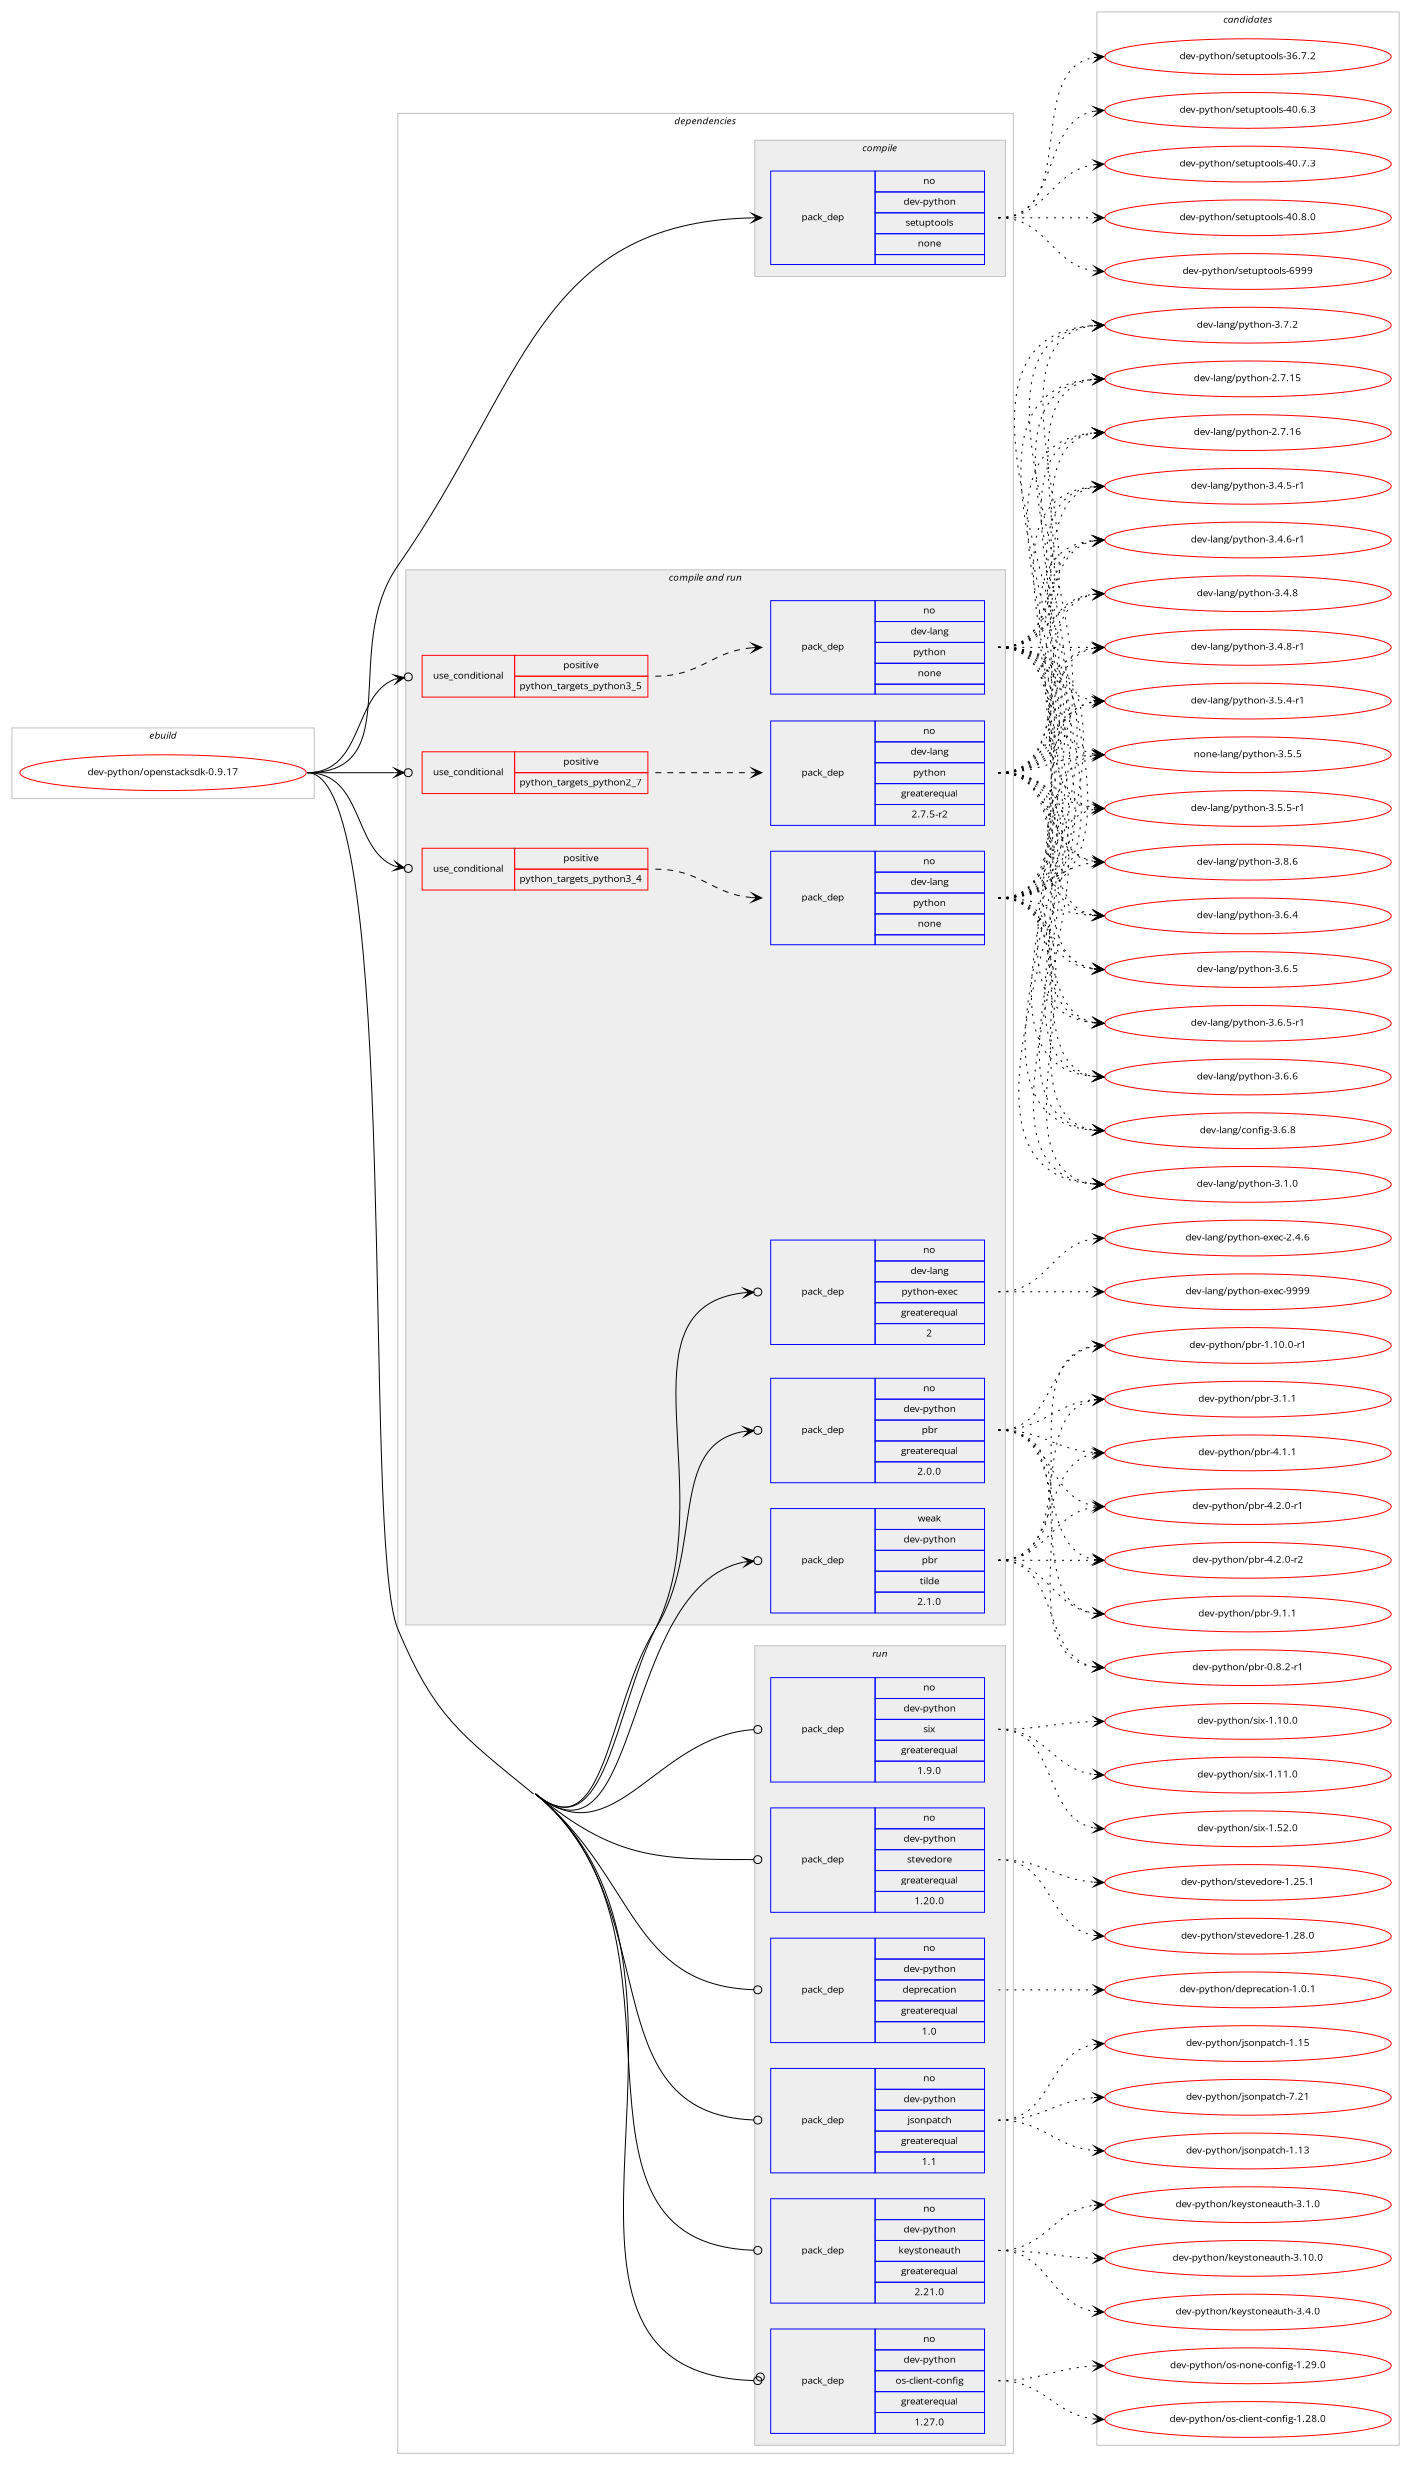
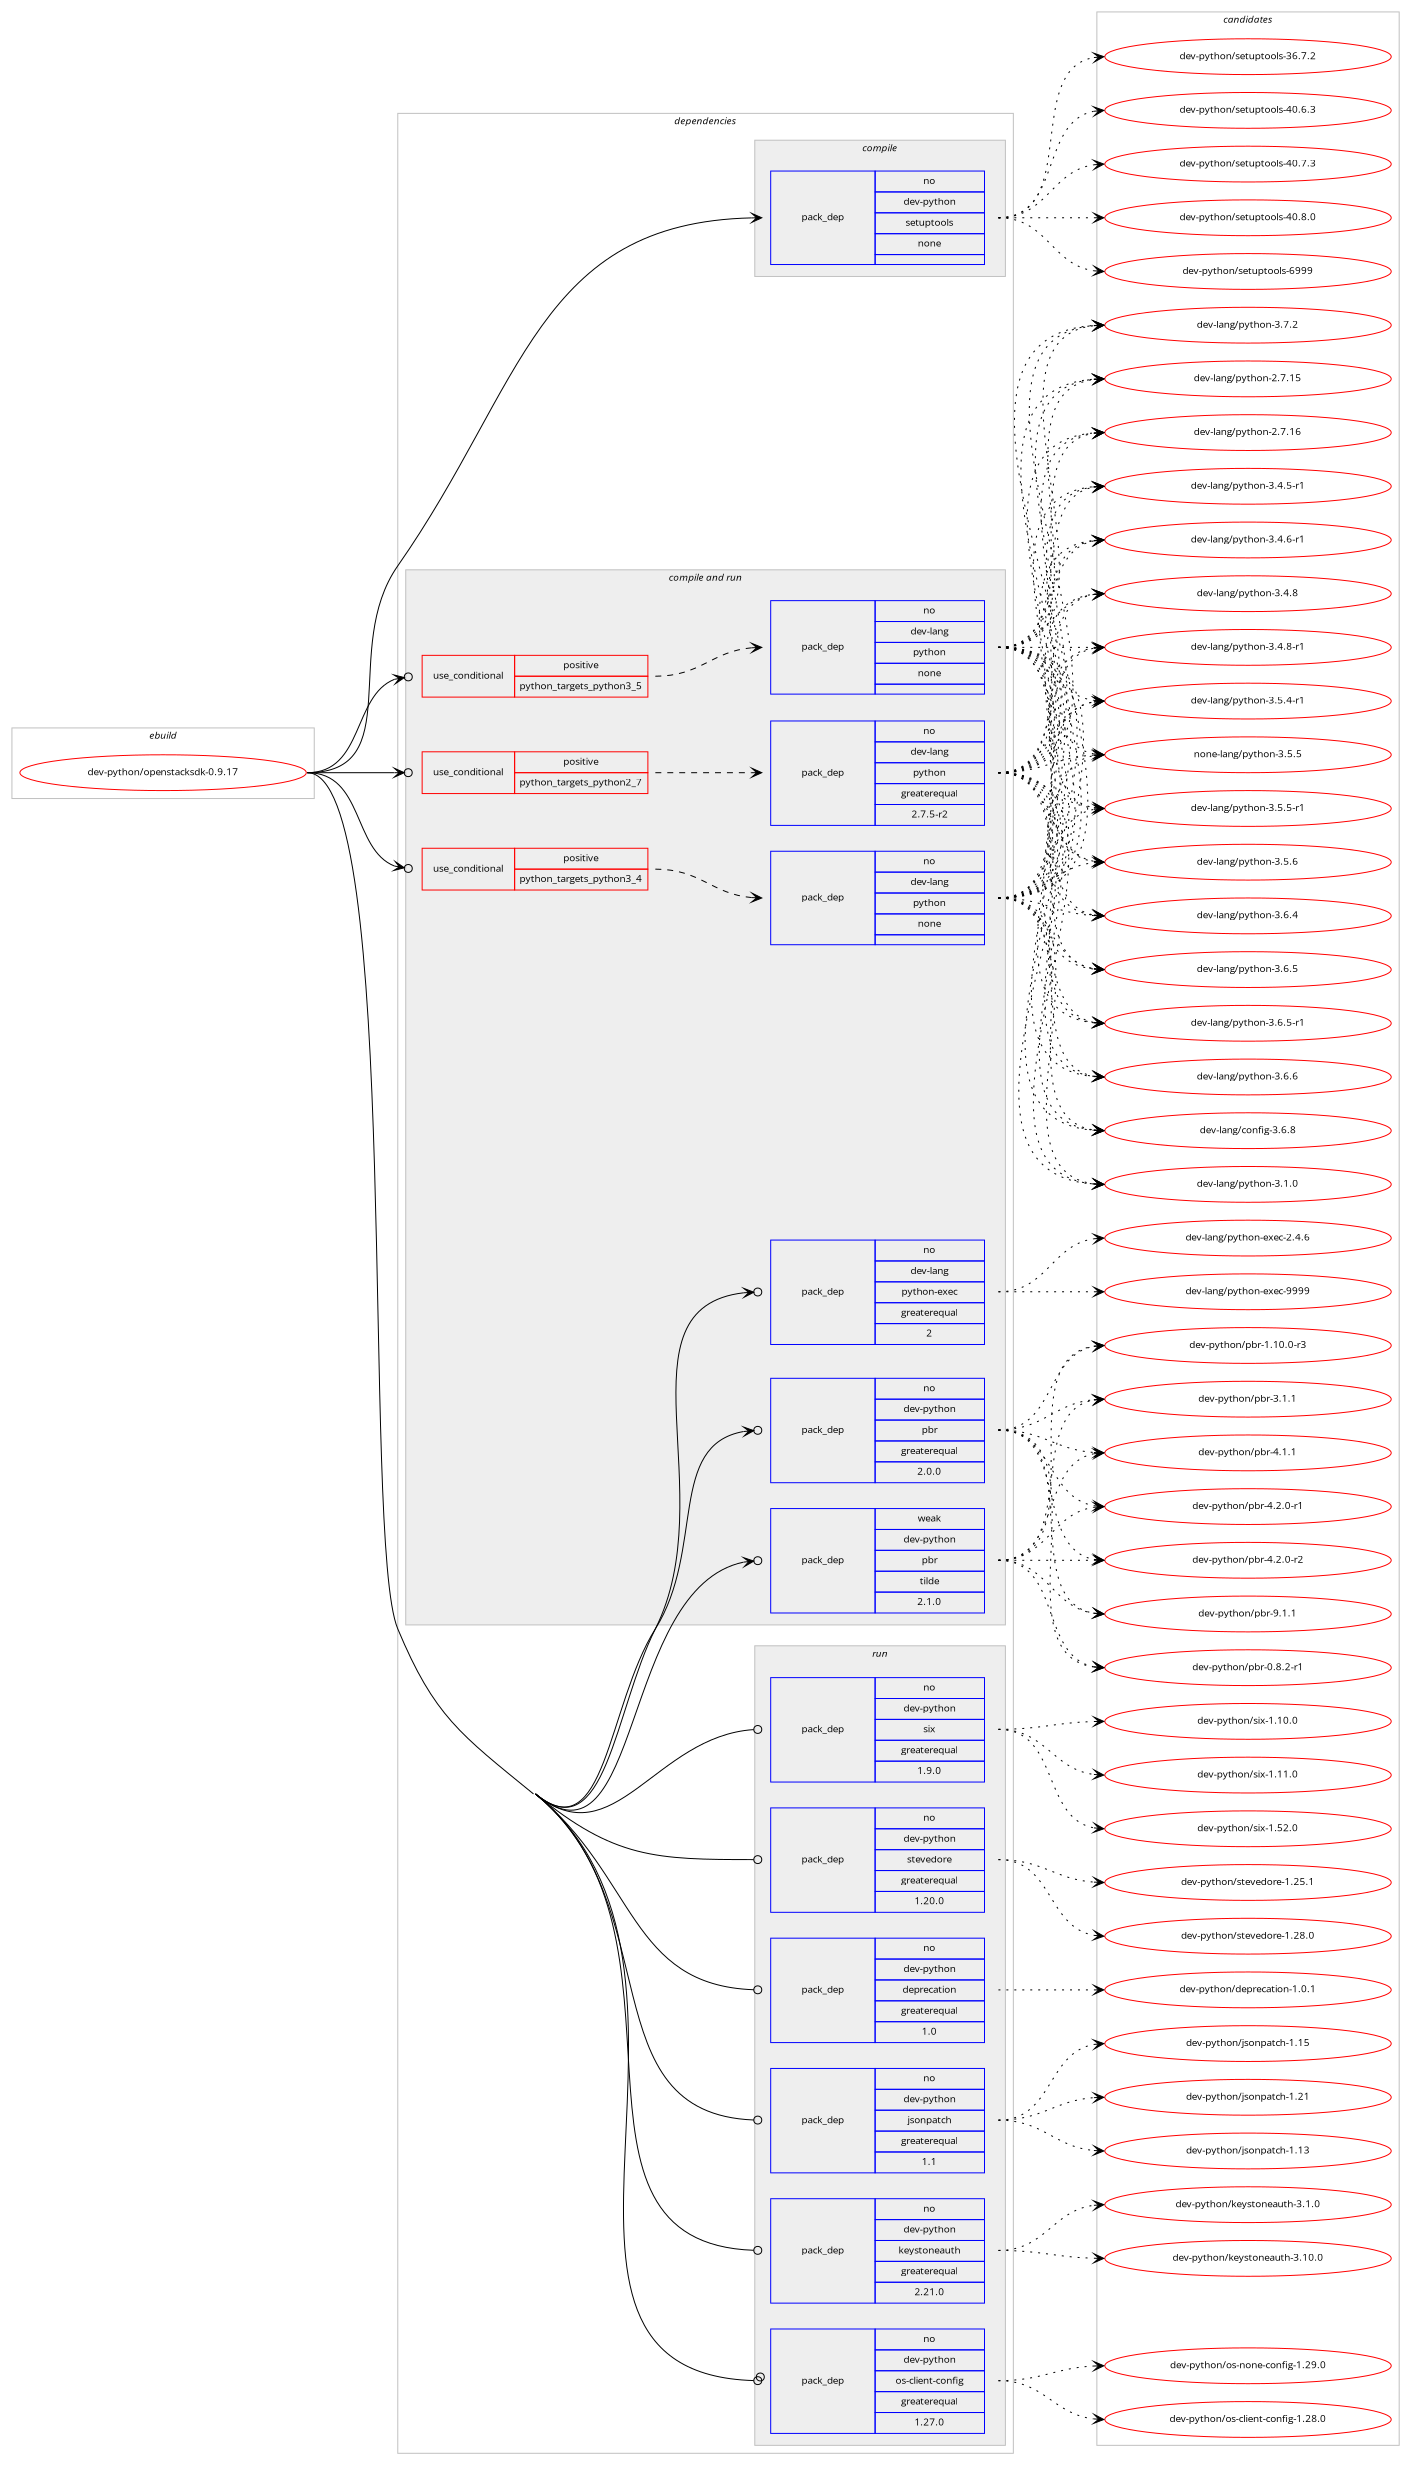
node "dev-lang/python-3.8.6": label "dev-lang/python-3.8.6" -> "dev-lang/python-3.5.6"
node "dev-python/pbr-1.10.0-r1": label "dev-python/pbr-1.10.0-r1" -> "dev-python/pbr-1.10.0-r3"
node "dev-python/jsonpatch-7.21": label "dev-python/jsonpatch-7.21" -> "dev-python/jsonpatch-1.21"
node "dev-python/keystoneauth-3.4.0": removed
